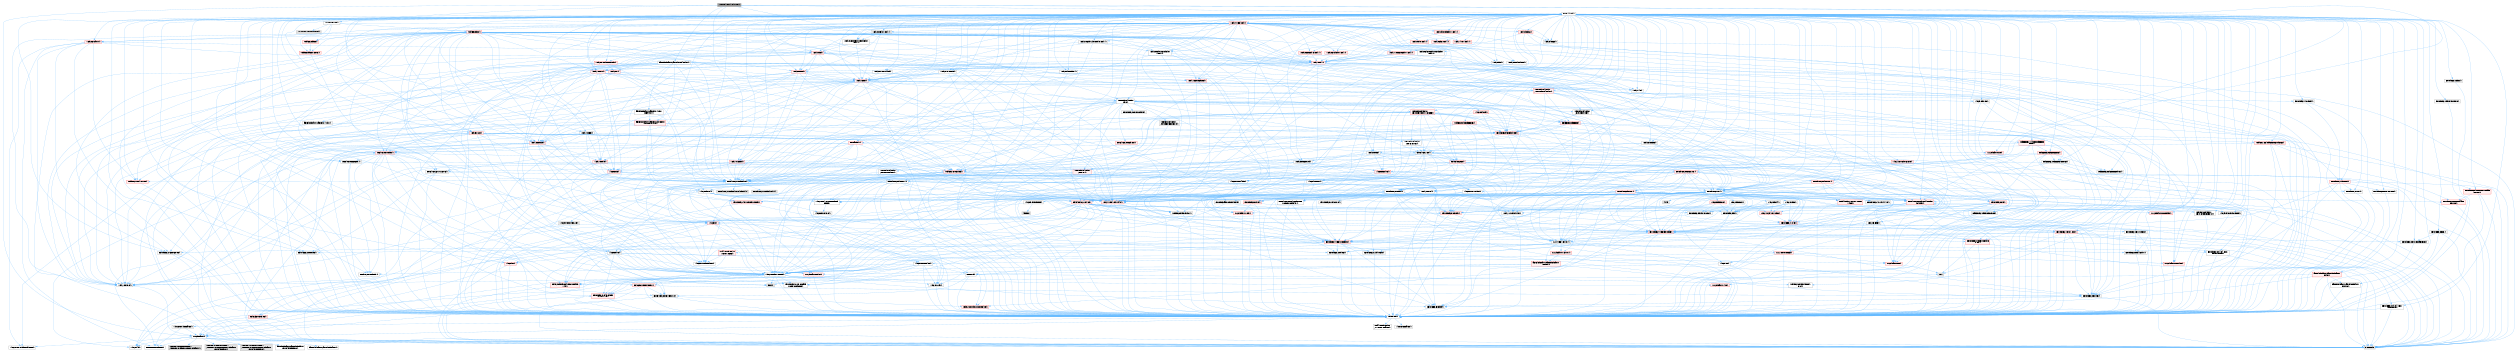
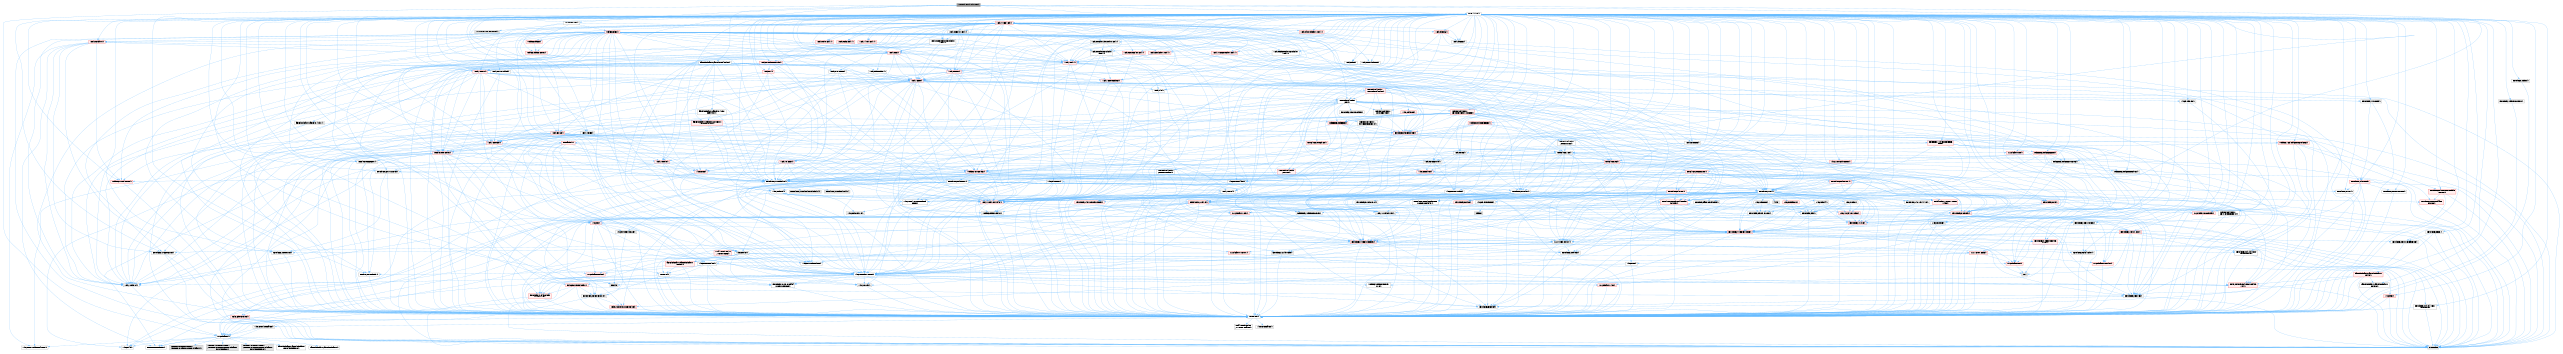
node "Misc/EngineVersionBase.h": removed
edge "Misc/Crc.h" -> "Misc/Char.h": now "Misc/Crc.h" -> "Misc/StringFormatArg.h"
